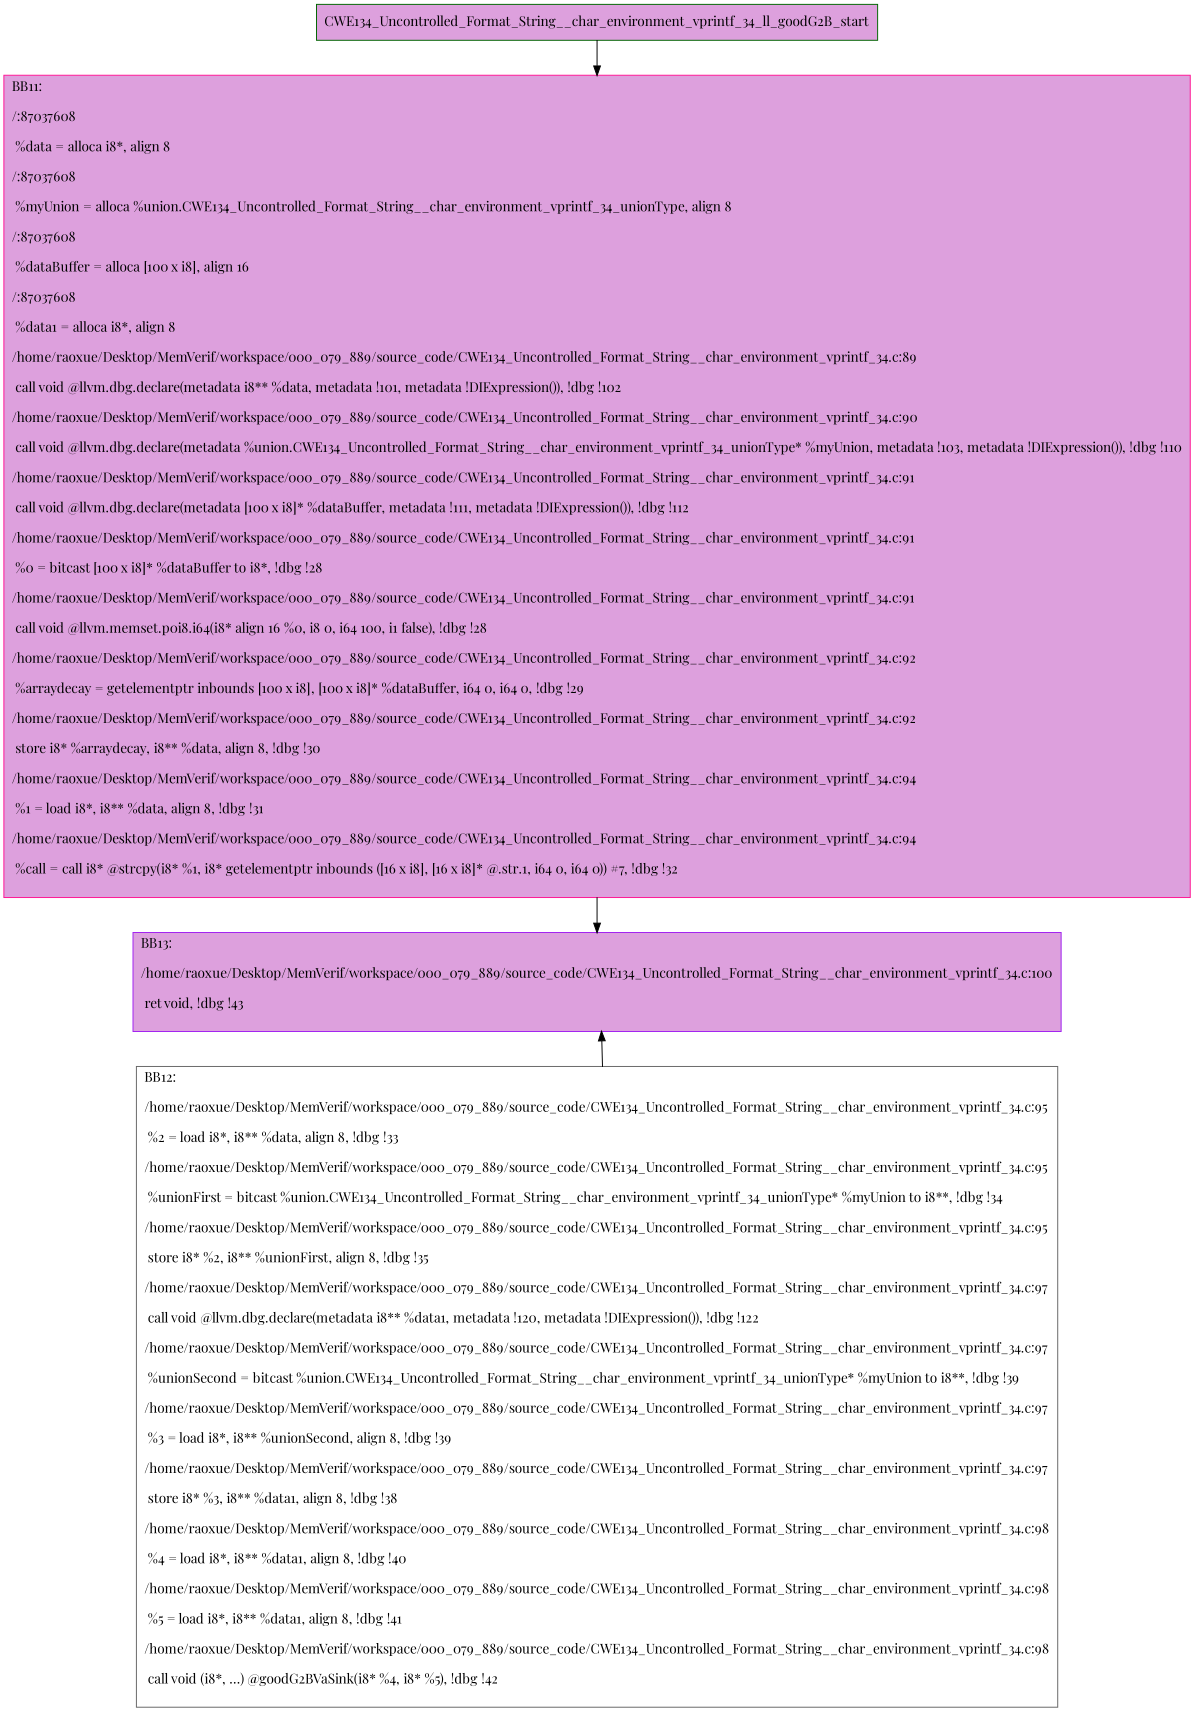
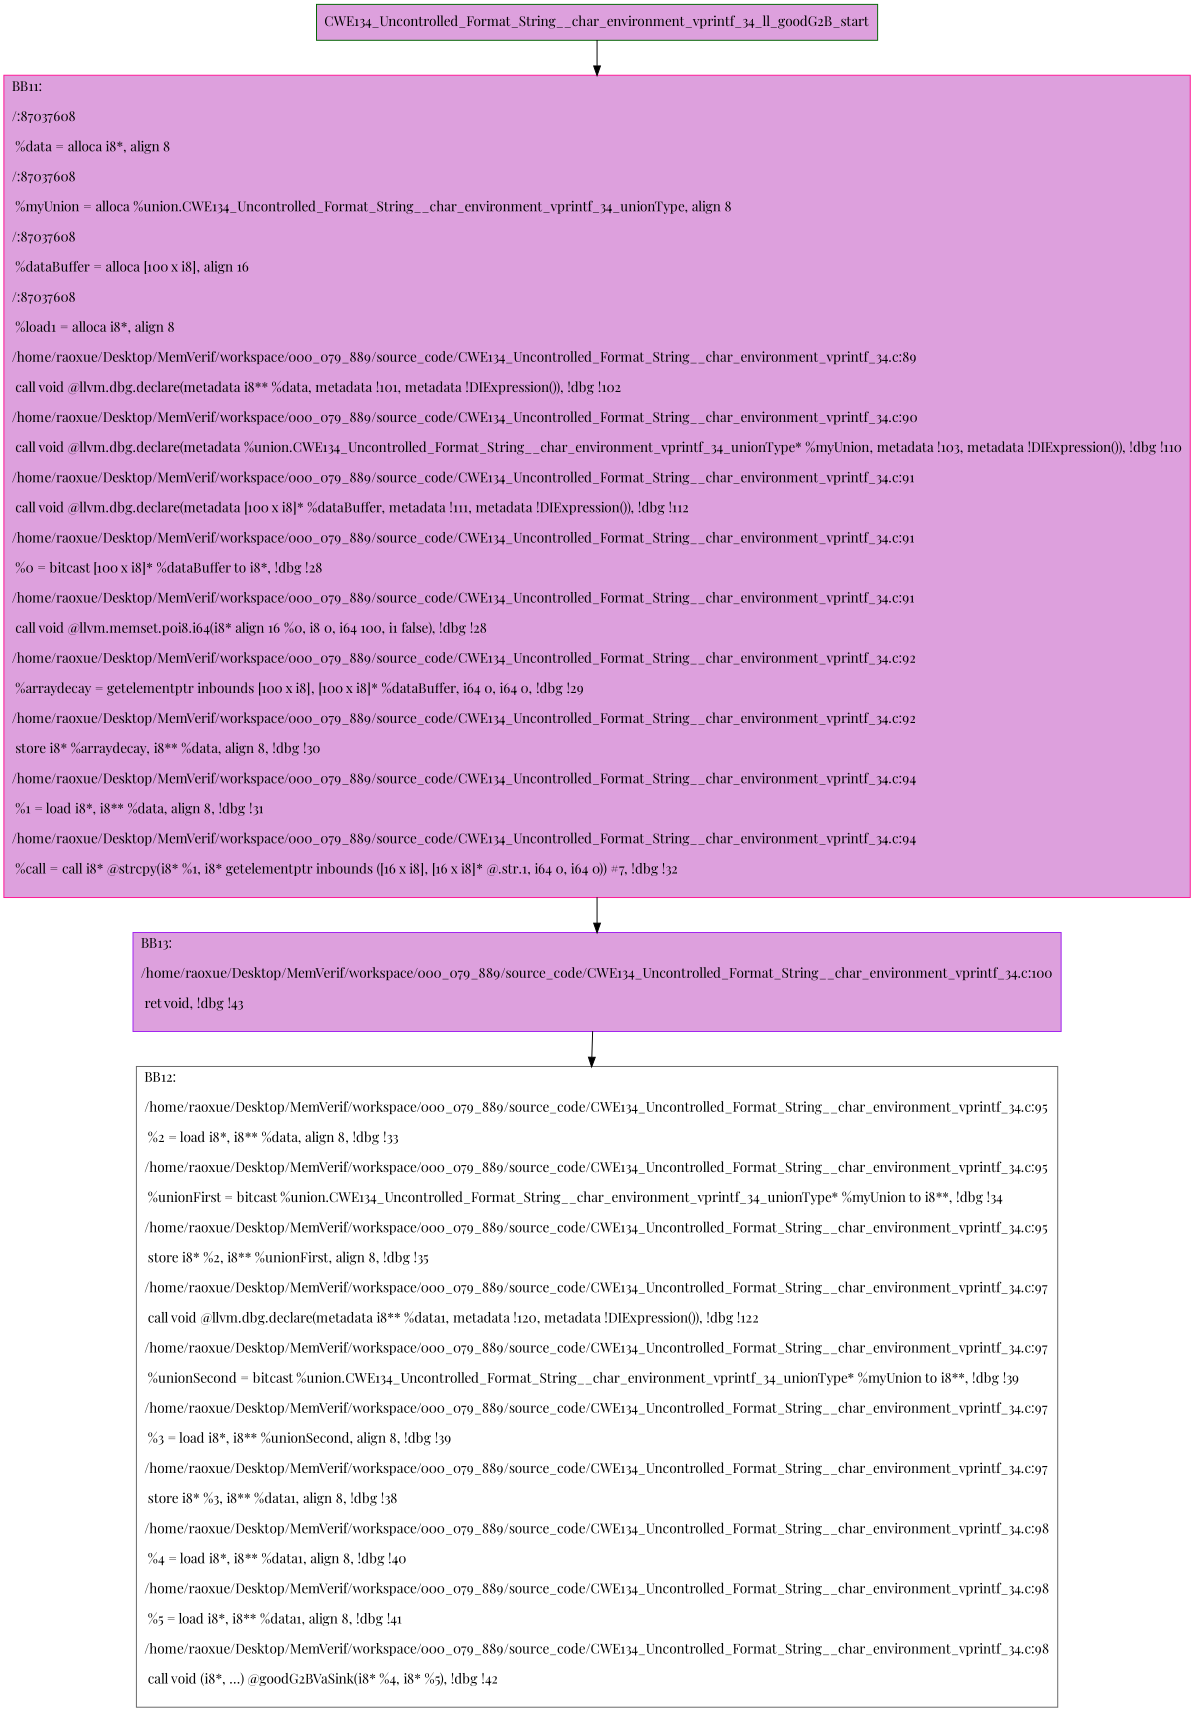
node "BB11:": text "%data1 = alloca i8*, align 8" -> "%load1 = alloca i8*, align 8"
edge "BB12:" -> "BB13:": reversed
